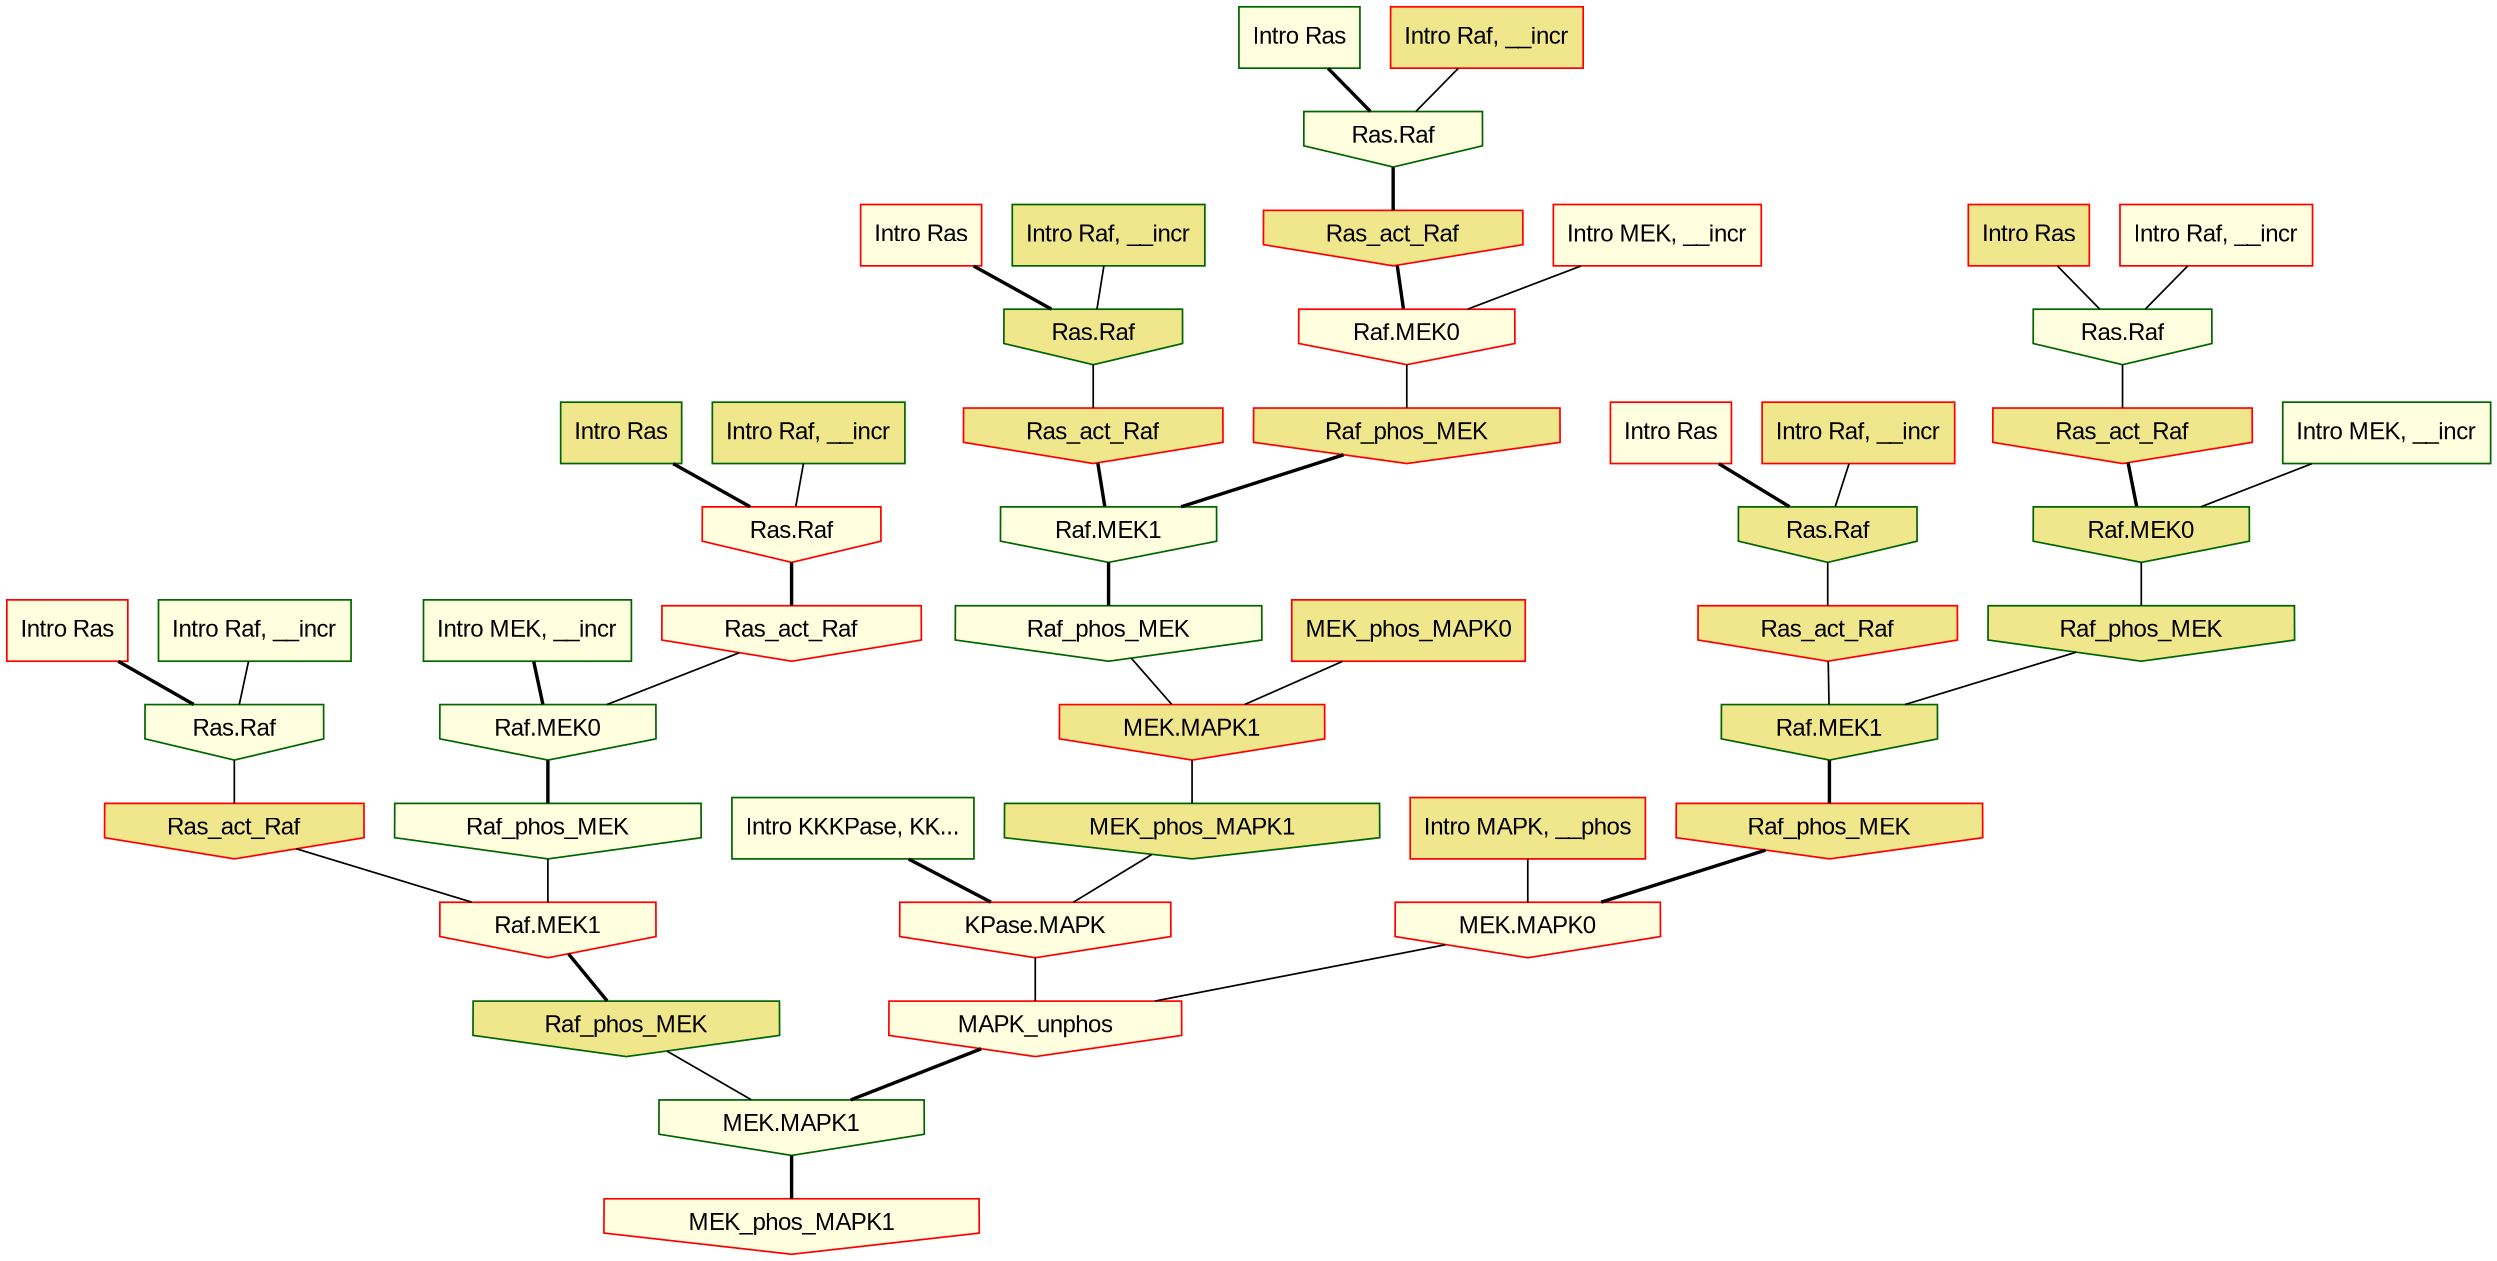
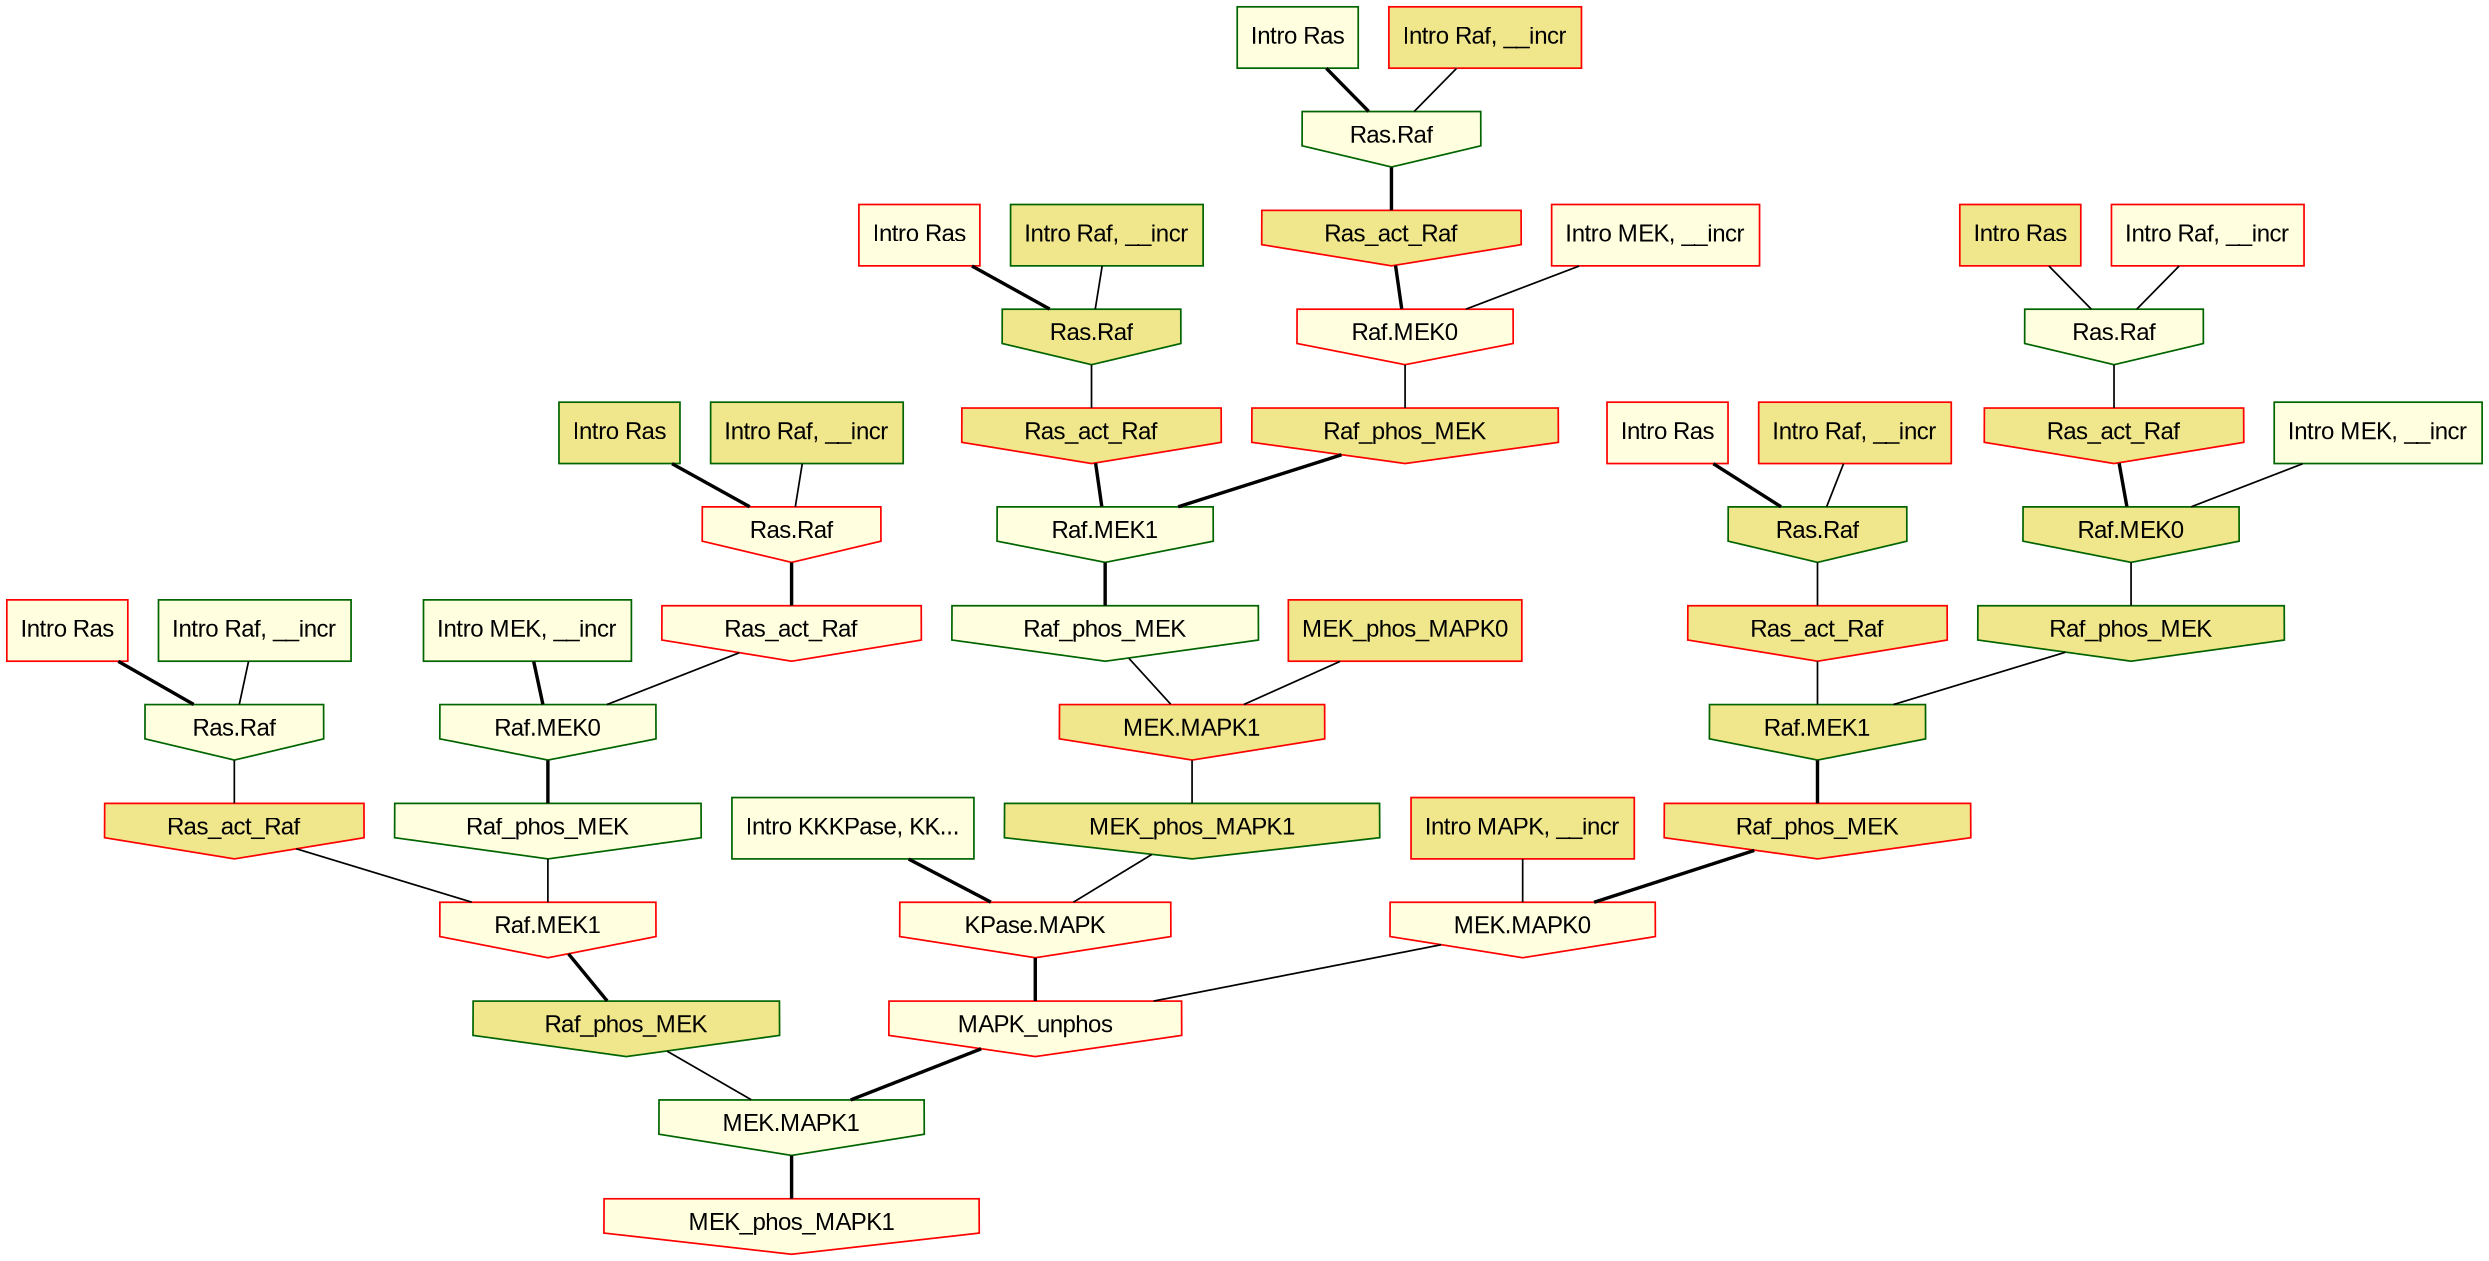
node "Intro MAPK, __phos": label "Intro MAPK, __phos" -> "Intro MAPK, __incr"
edge "KPase.MAPK" -- "MAPK_unphos": style solid -> bold
